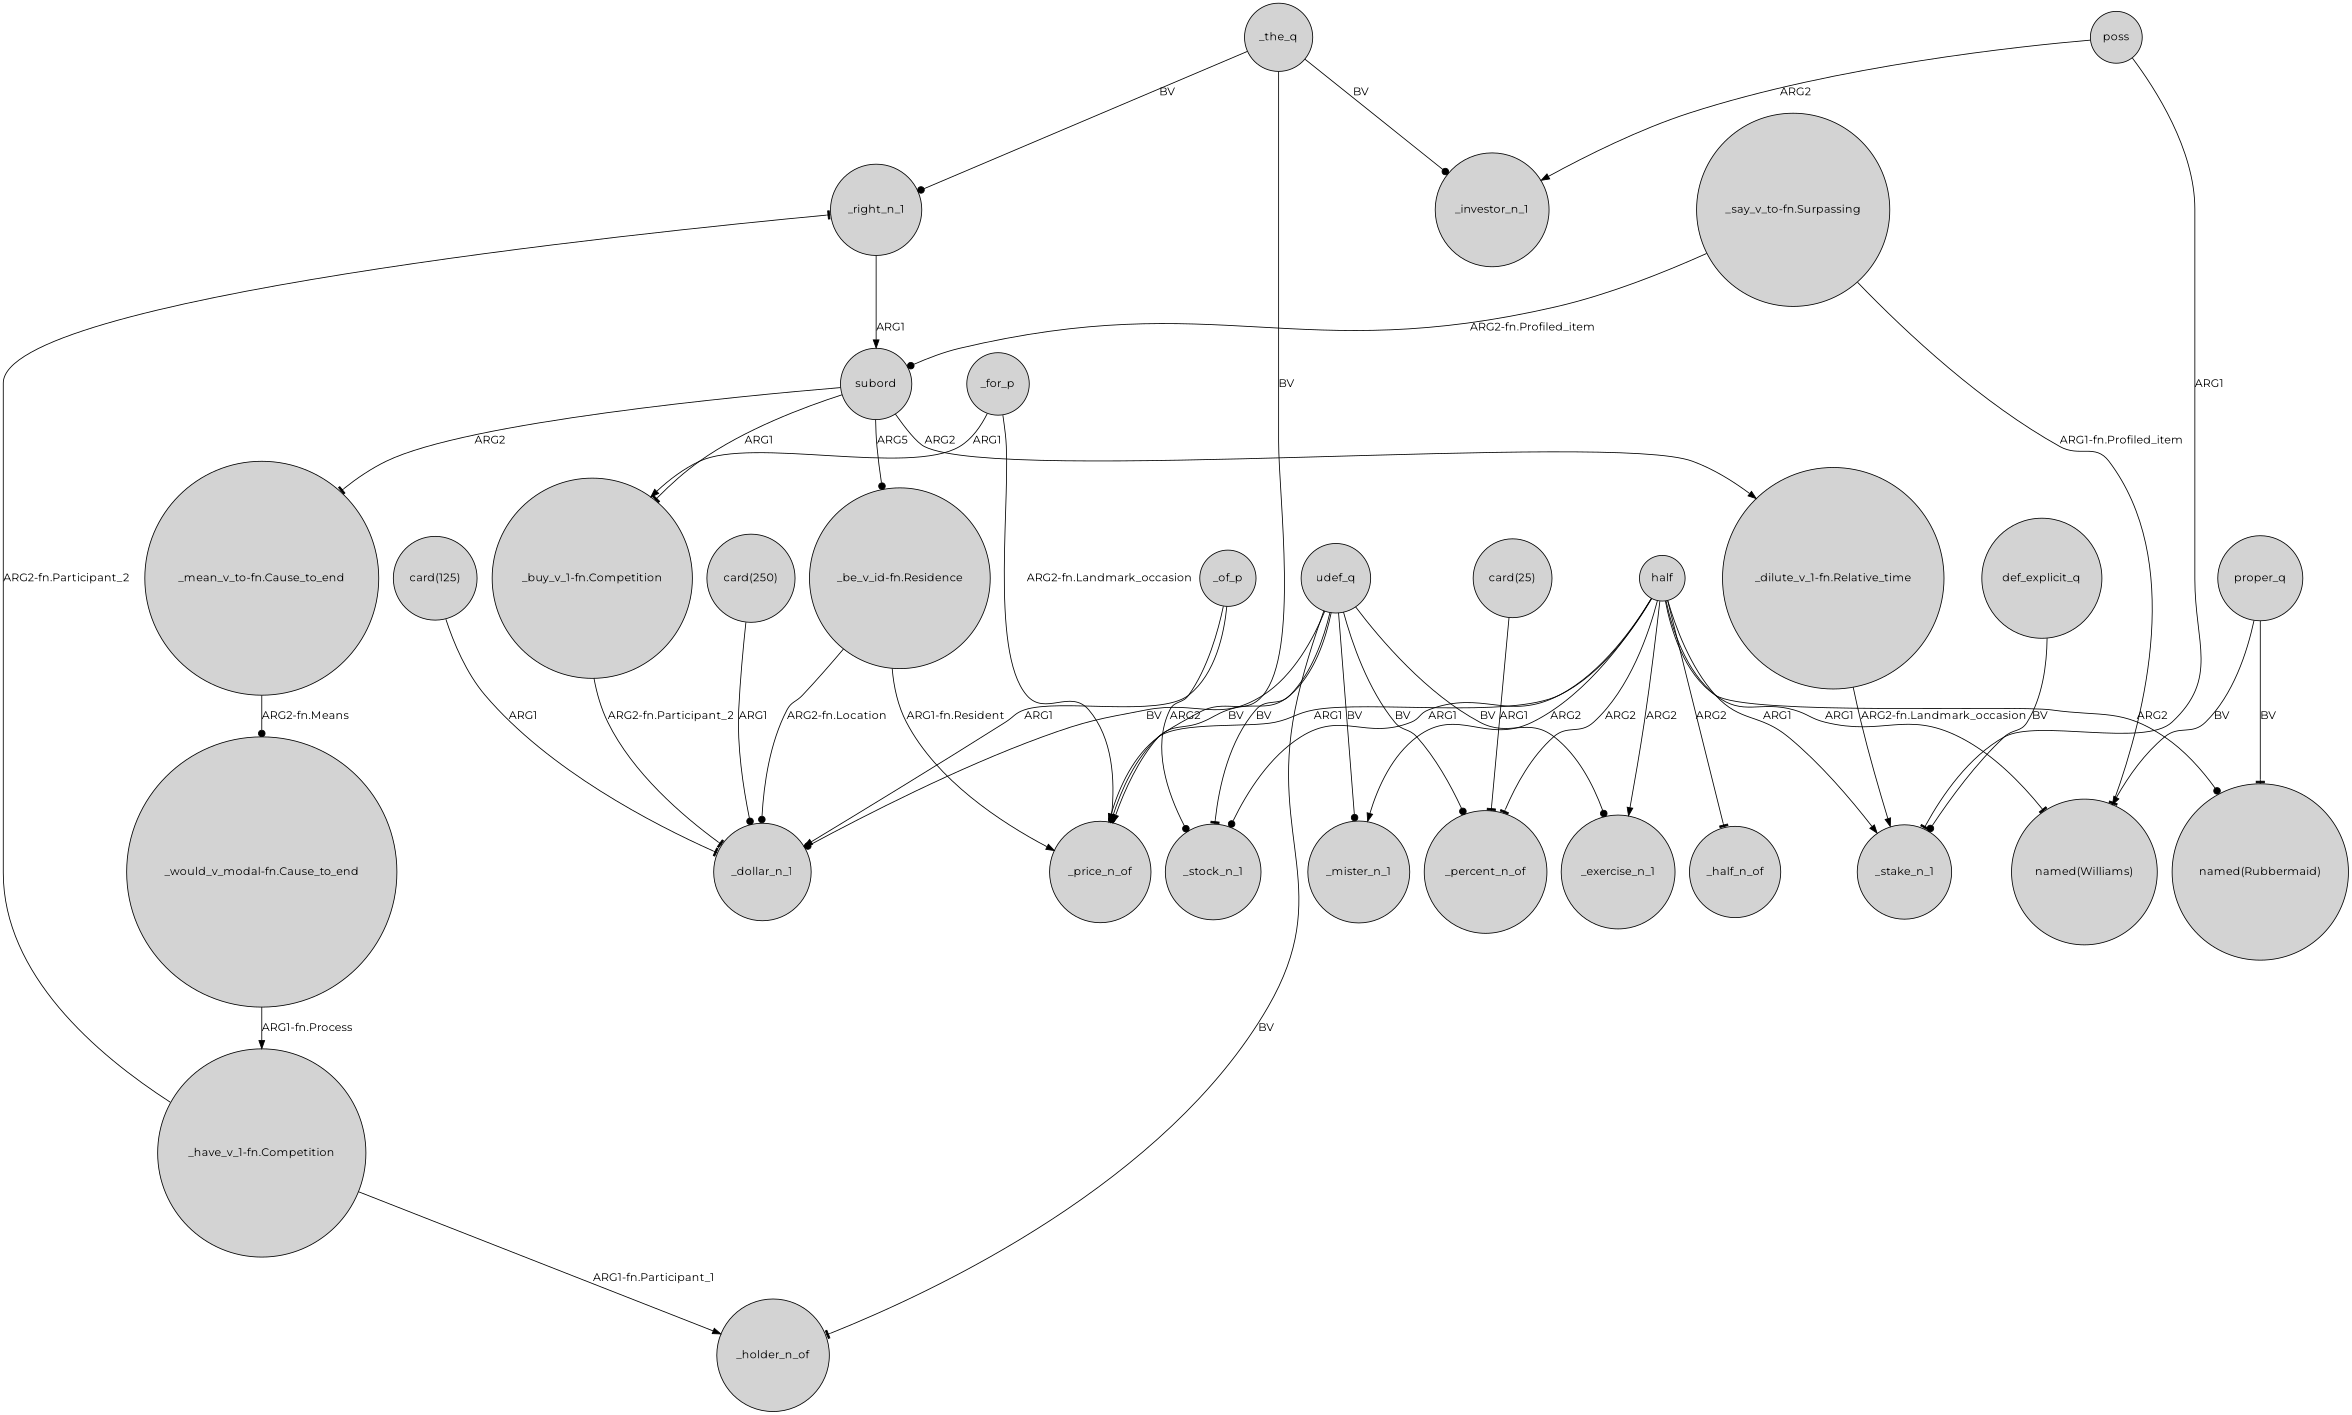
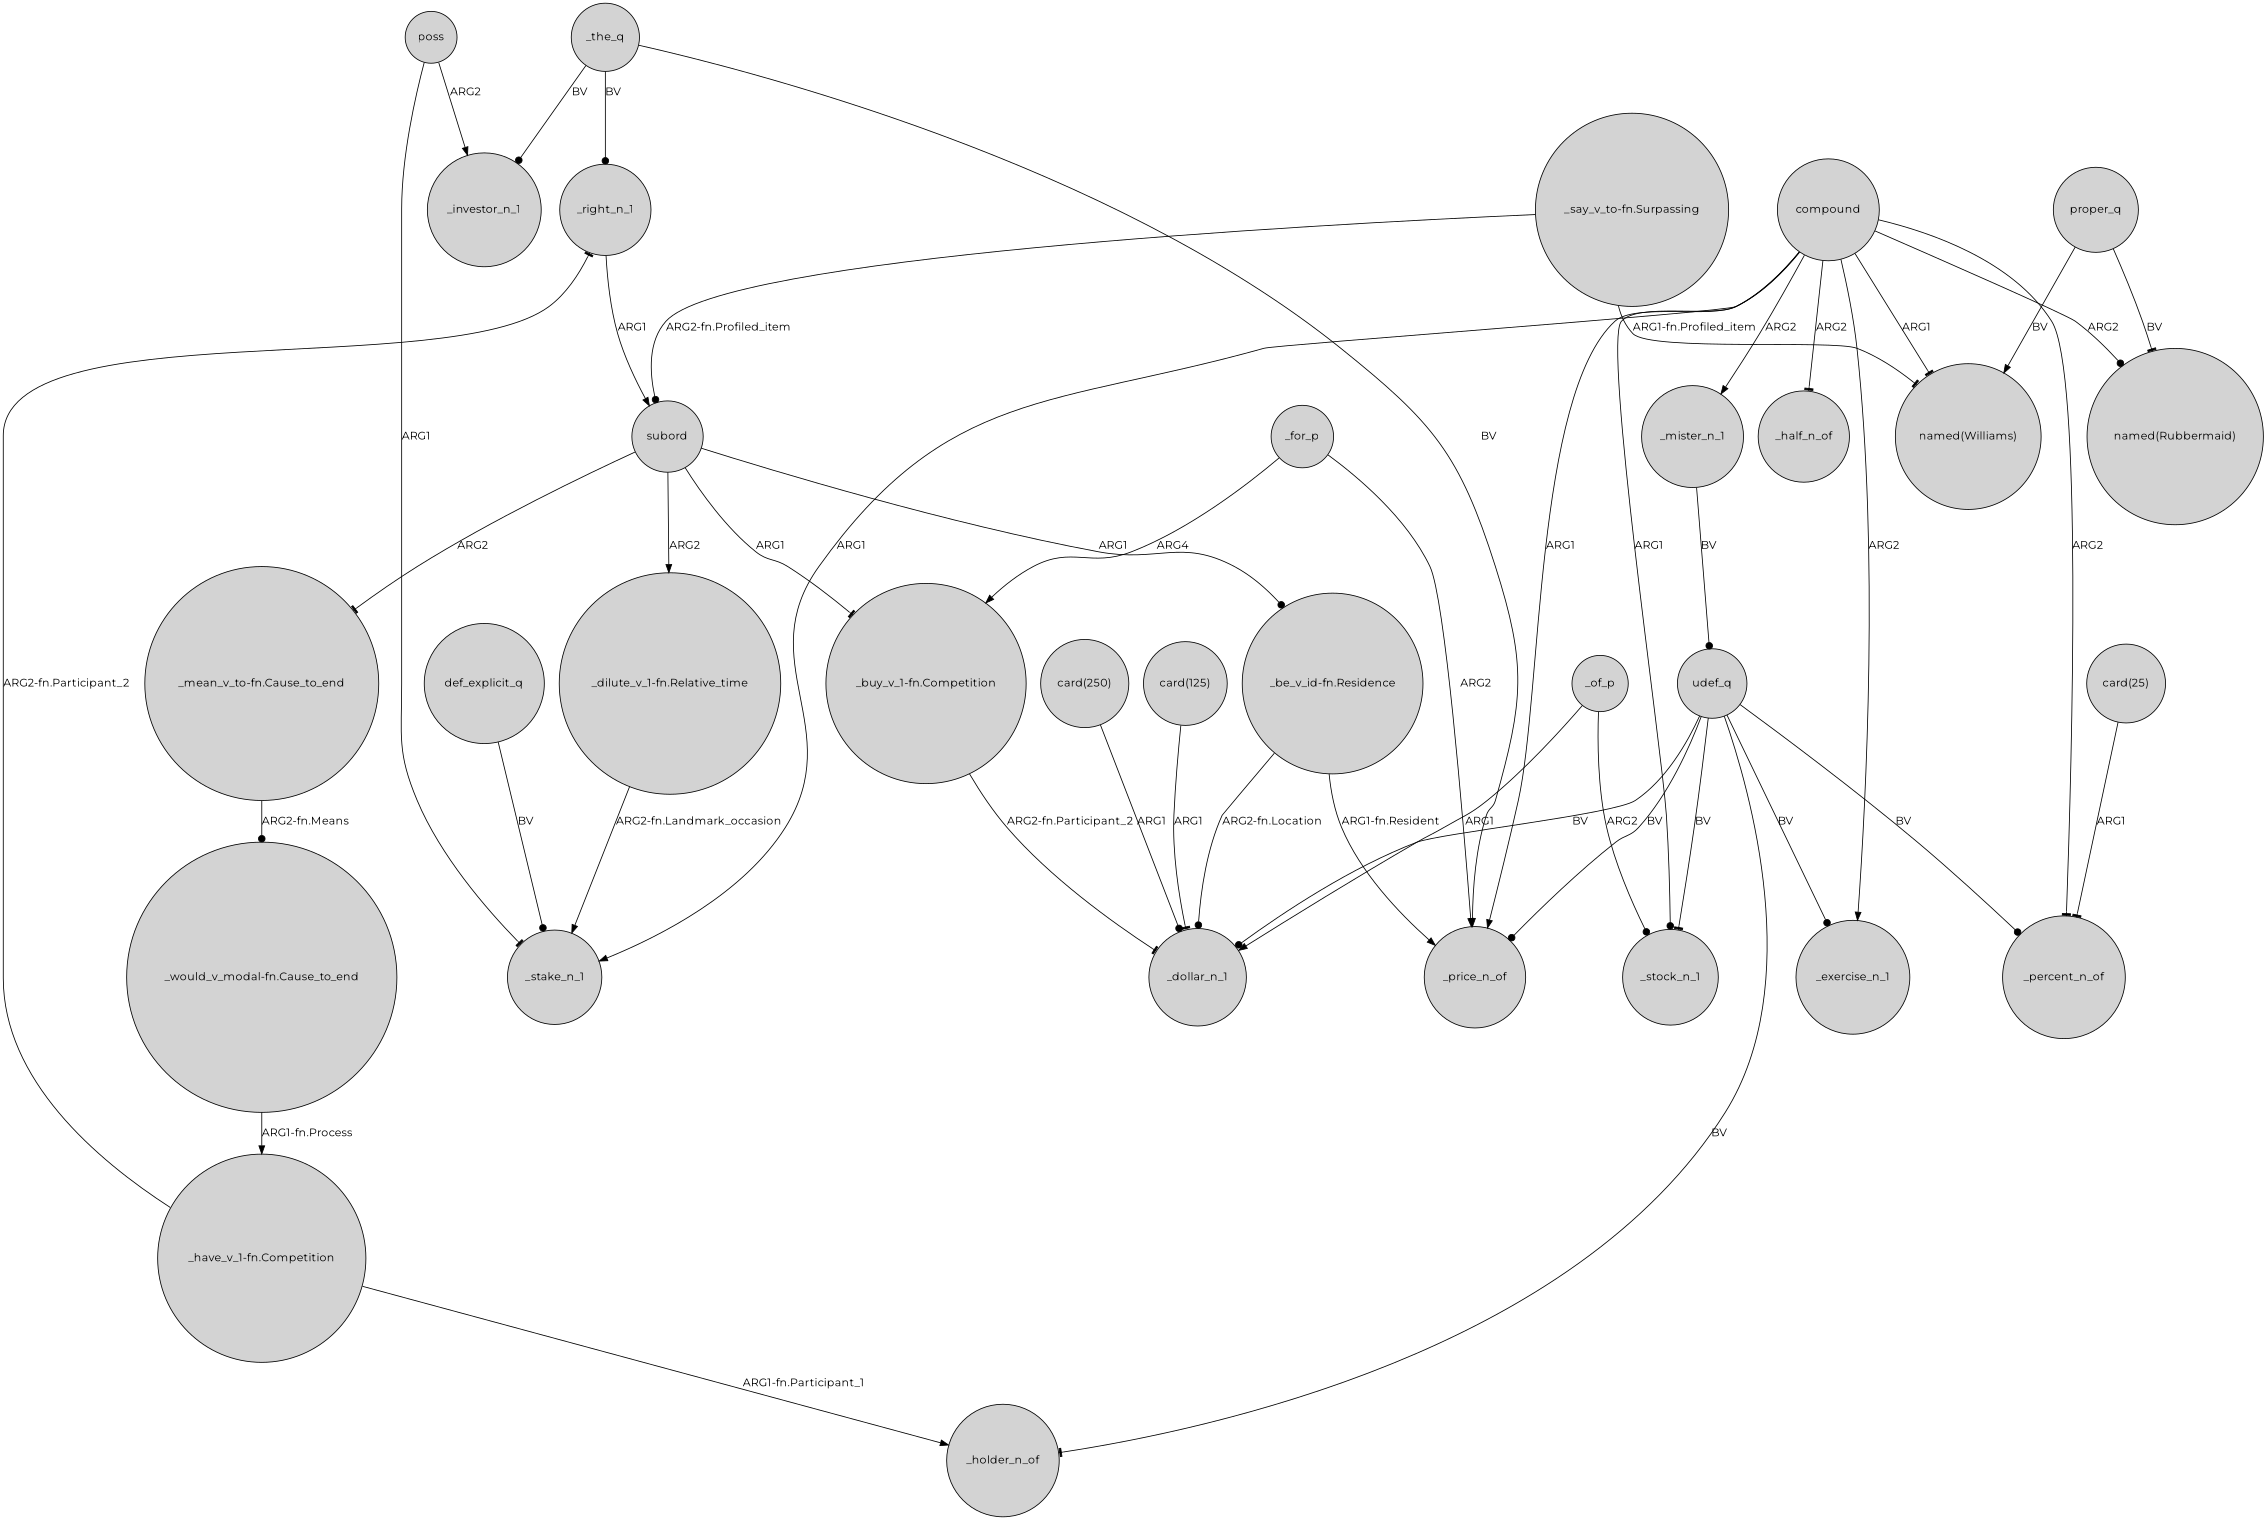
edge "subord" -> "_be_v_id-fn.Residence": label "ARG5" -> "ARG1"
edge "_for_p" -> "_buy_v_1-fn.Competition": label "ARG1" -> "ARG4"
edge "_for_p" -> "_price_n_of": label "ARG2-fn.Landmark_occasion" -> "ARG2"
node "half": label "half" -> "compound"
edge "udef_q" -> "_mister_n_1": reversed
